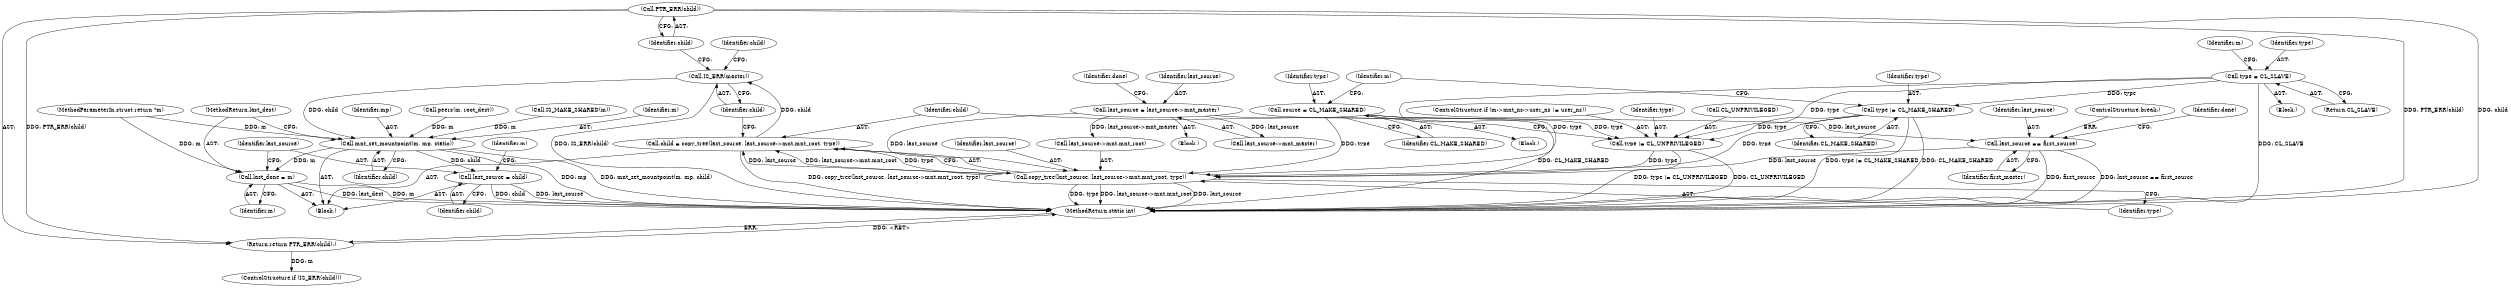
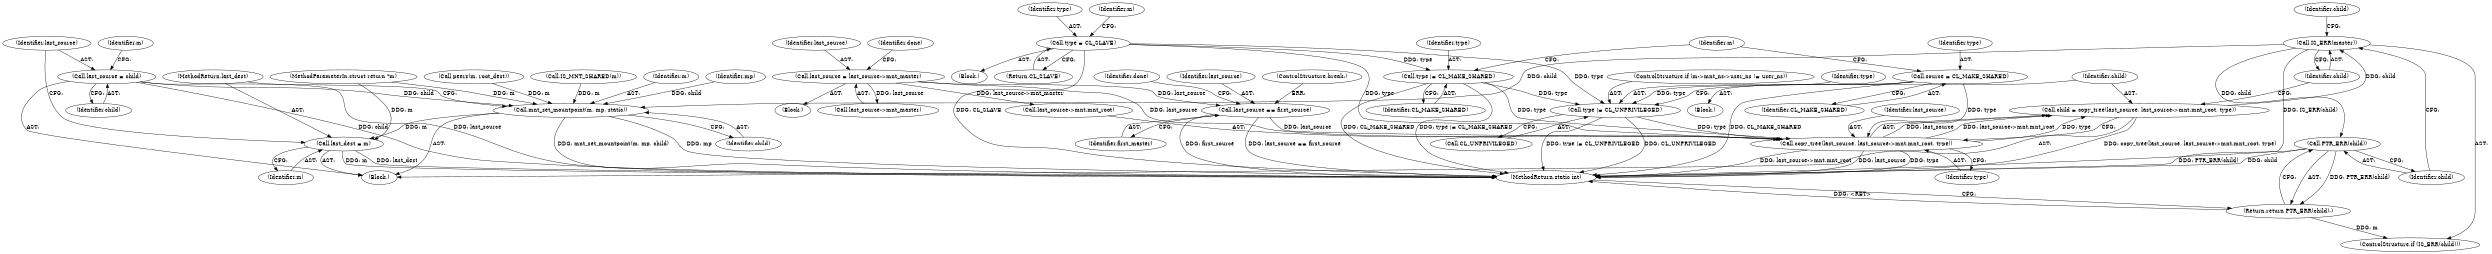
edge "(Call,IS_ERR(master))" -> "(Call,PTR_ERR(child))": added, label "DDG: child"
edge "(Call,IS_ERR(master))" -> "(ControlStructure,if (IS_ERR(child)))": added, label "AST:"
node "(Call,IS_MAKE_SHARED(m))": label "(Call,IS_MAKE_SHARED(m))" -> "(Call,IS_MNT_SHARED(m))"
edge "(Call,type |= CL_UNPRIVILEGED)" -> "(Call,CL_UNPRIVILEGED)": added, label "CFG:"
edge "(Identifier,mp)" -> "(Call,mnt_set_mountpoint(m, mp, static))": label "AST: " -> "DDG: child"
edge "(Call,mnt_set_mountpoint(m, mp, static))" -> "(Call,last_source = child)": reversed
edge "(Return,return PTR_ERR(child);)" -> "(Call,PTR_ERR(child))": added, label "CFG:"
node "(Call,last_done = m)": label "(Call,last_done = m)" -> "(Call,last_dest = m)"
edge "(MethodReturn,static int)" -> "(Return,return PTR_ERR(child);)": label "ERR: " -> "CFG: "
